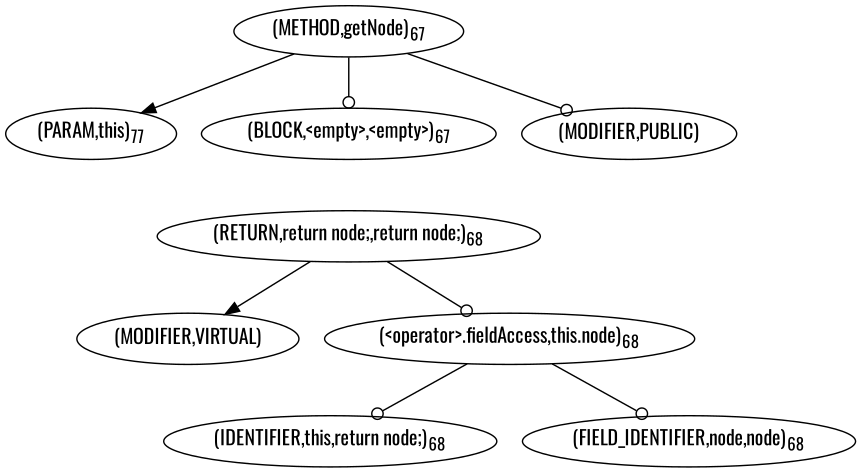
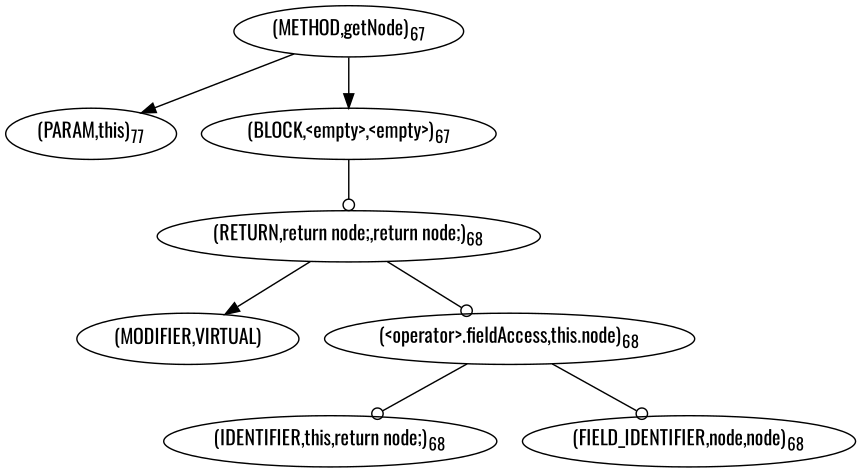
edge "(METHOD,getNode)" -> "(BLOCK,<empty>,<empty>)": arrowhead odot -> normal
node "(MODIFIER,PUBLIC)": removed
edge "(BLOCK,<empty>,<empty>)" -> "(RETURN,return node;,return node;)": added
